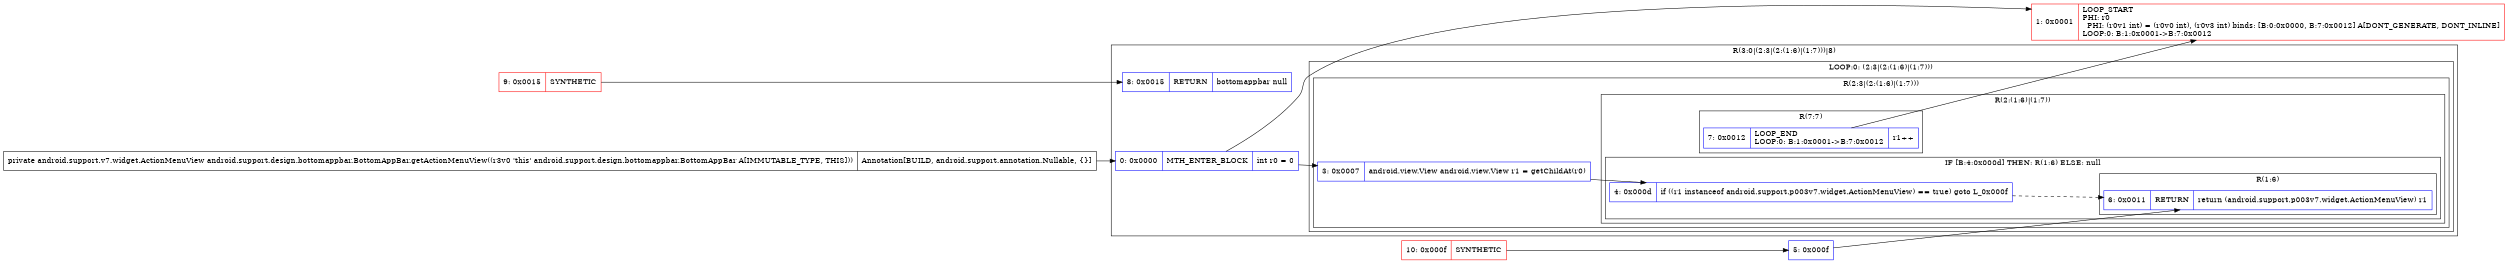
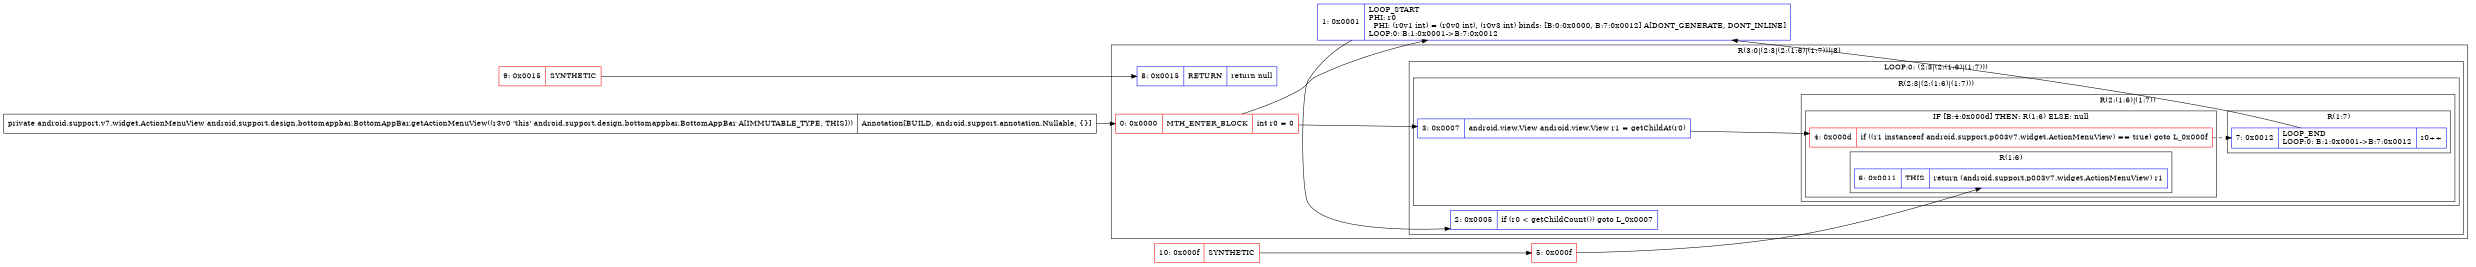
node "1: 0x0001": color red -> blue
node "8: 0x0015": text "bottomappbar null" -> "return null"
cluster "R(7:7)": label "R(7:7)" -> "R(1:7)"
node "7: 0x0012": text "r1++" -> "r0++"
node "0: 0x0000": color blue -> red
node "4: 0x000d": color blue -> red
edge "4: 0x000d" -> "6: 0x0011": now "4: 0x000d" -> "7: 0x0012"
node "6: 0x0011": text "RETURN" -> "THIS"
node "2: 0x0005": added
node "5: 0x000f": color blue -> red
